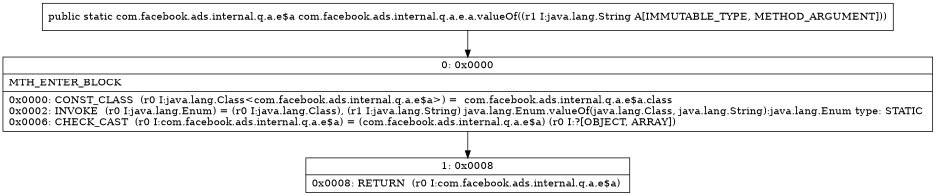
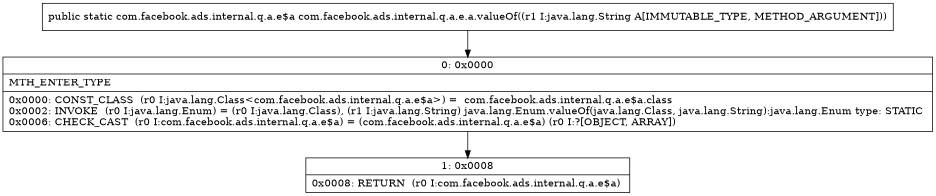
node "0: 0x0000": text "MTH_ENTER_BLOCK" -> "MTH_ENTER_TYPE"
